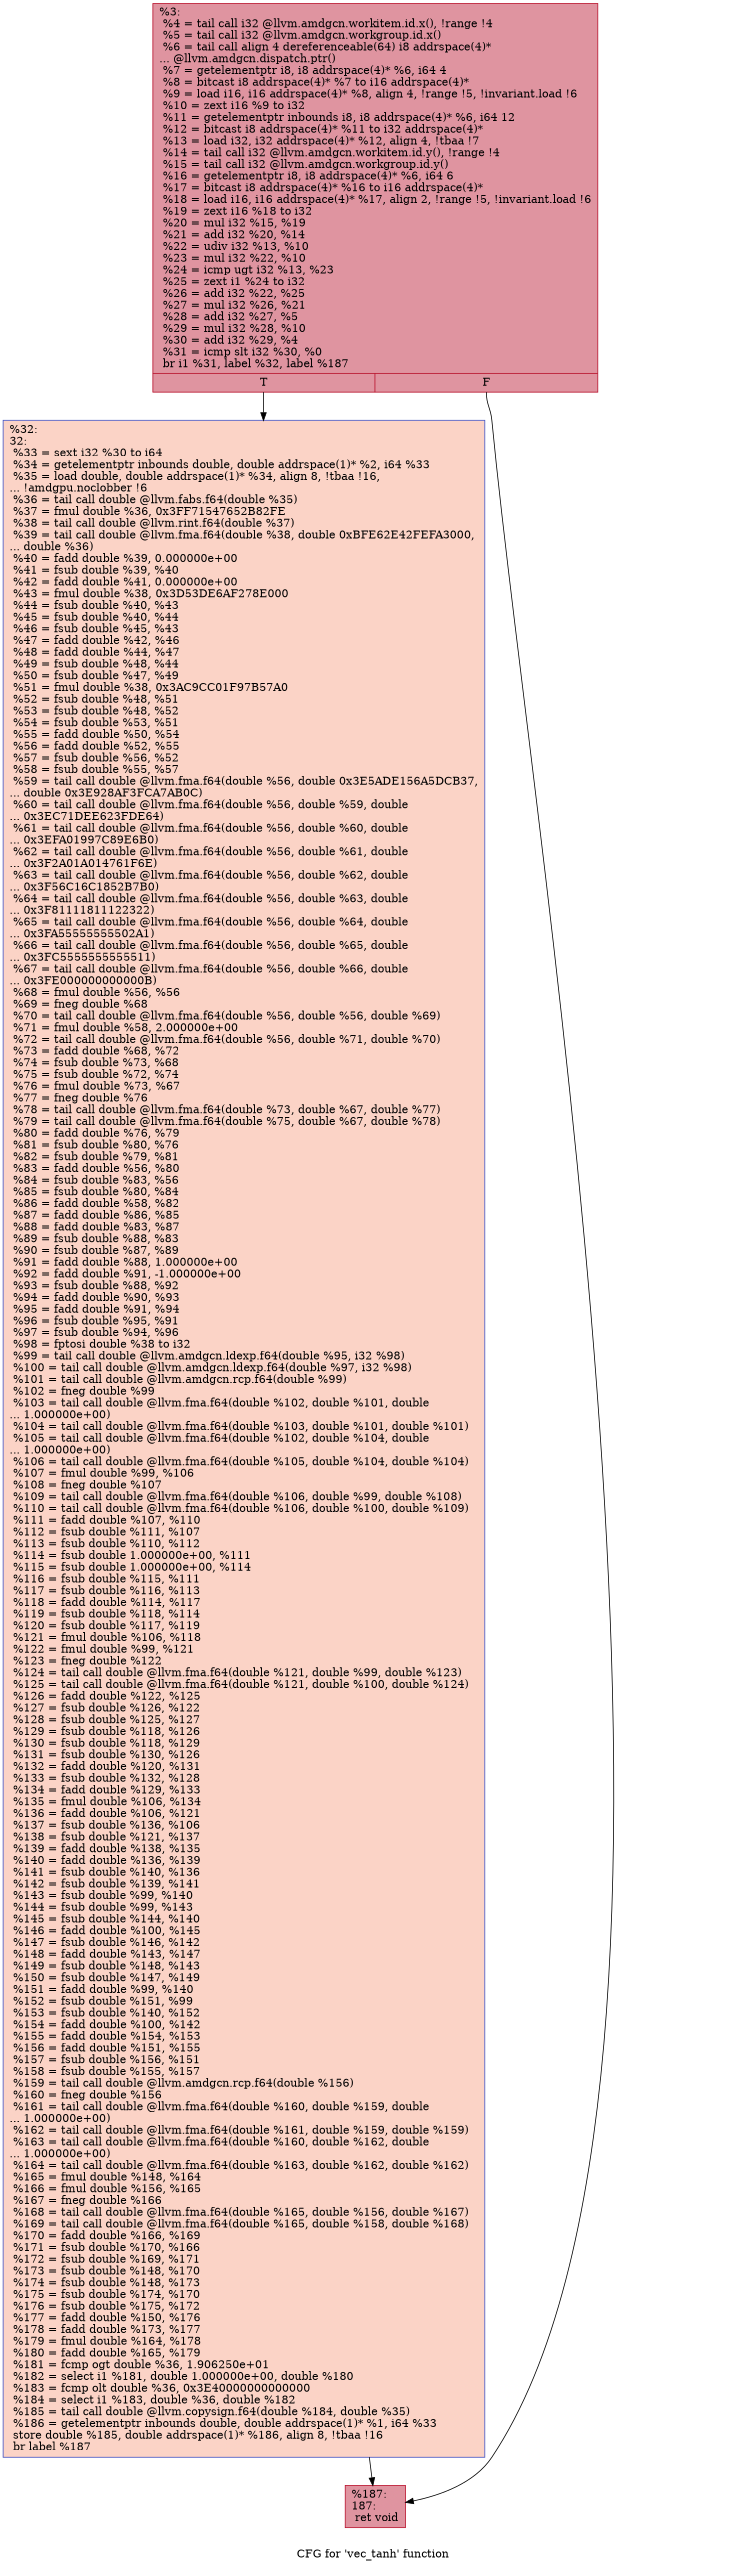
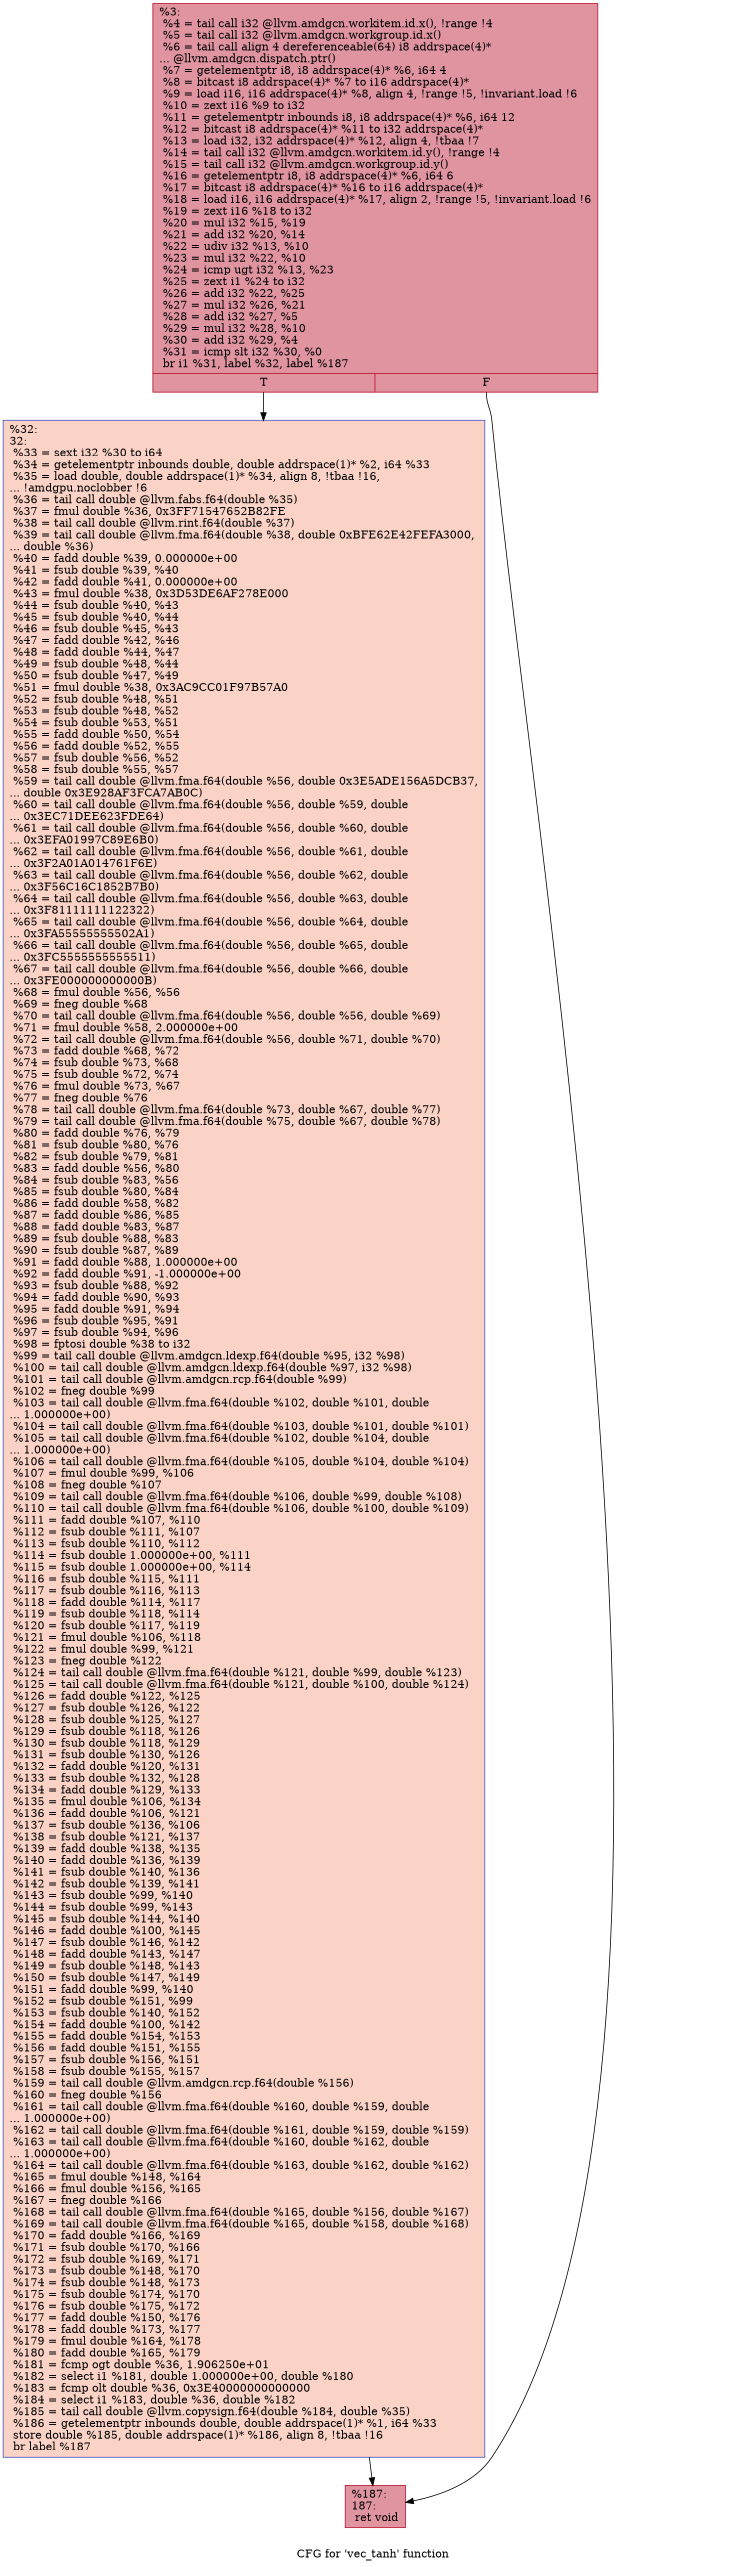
node "%32:": text "... 0x3F81111811122322)" -> "... 0x3F81111111122322)"
